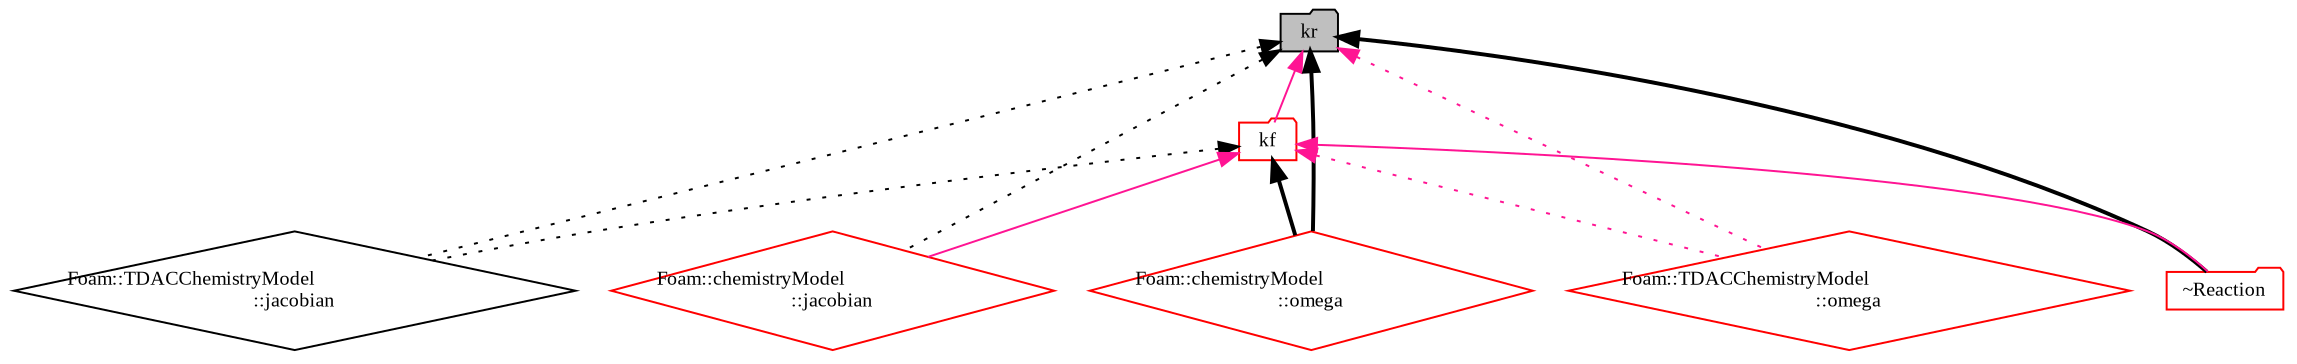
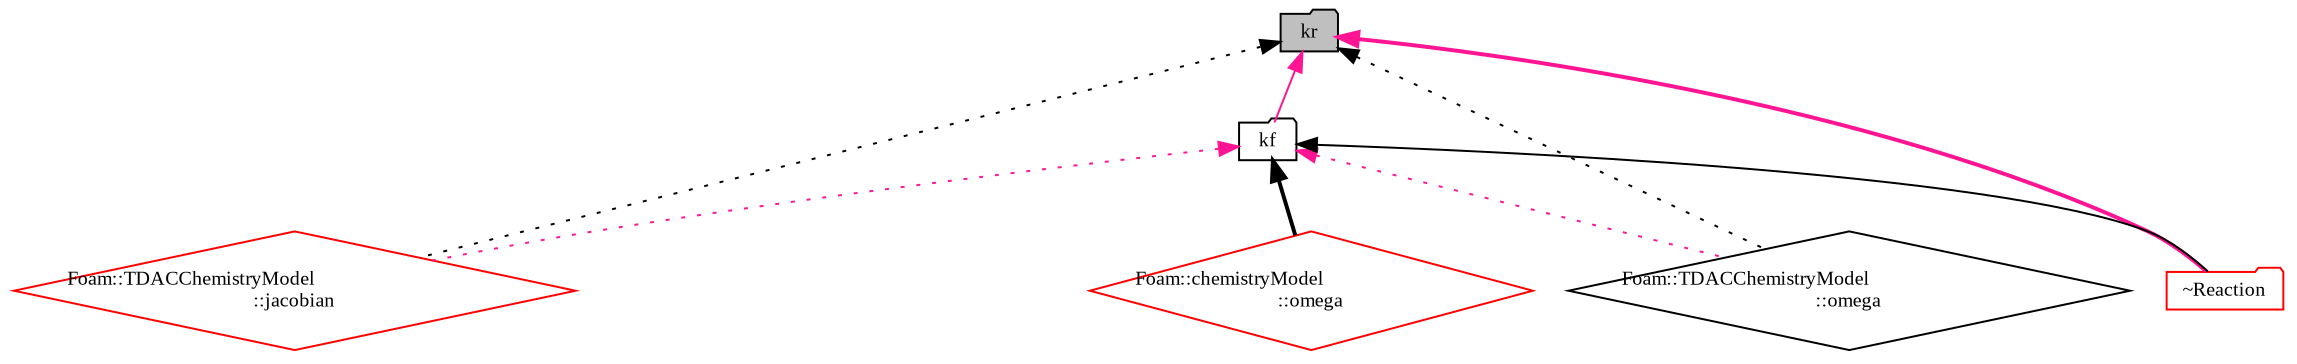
edge "~Reaction" -> "kr": color black -> deeppink
edge "Foam::TDACChemistryModel ::omega" -> "kr": color deeppink -> black
node "kf": color red -> black
edge "Foam::chemistryModel ::omega" -> "kr": removed
edge "~Reaction" -> "kf": color deeppink -> black
edge "Foam::TDACChemistryModel ::jacobian" -> "kf": color black -> deeppink
node "Foam::TDACChemistryModel ::jacobian": color black -> red
node "Foam::chemistryModel ::jacobian": removed
node "Foam::TDACChemistryModel ::omega": color red -> black
